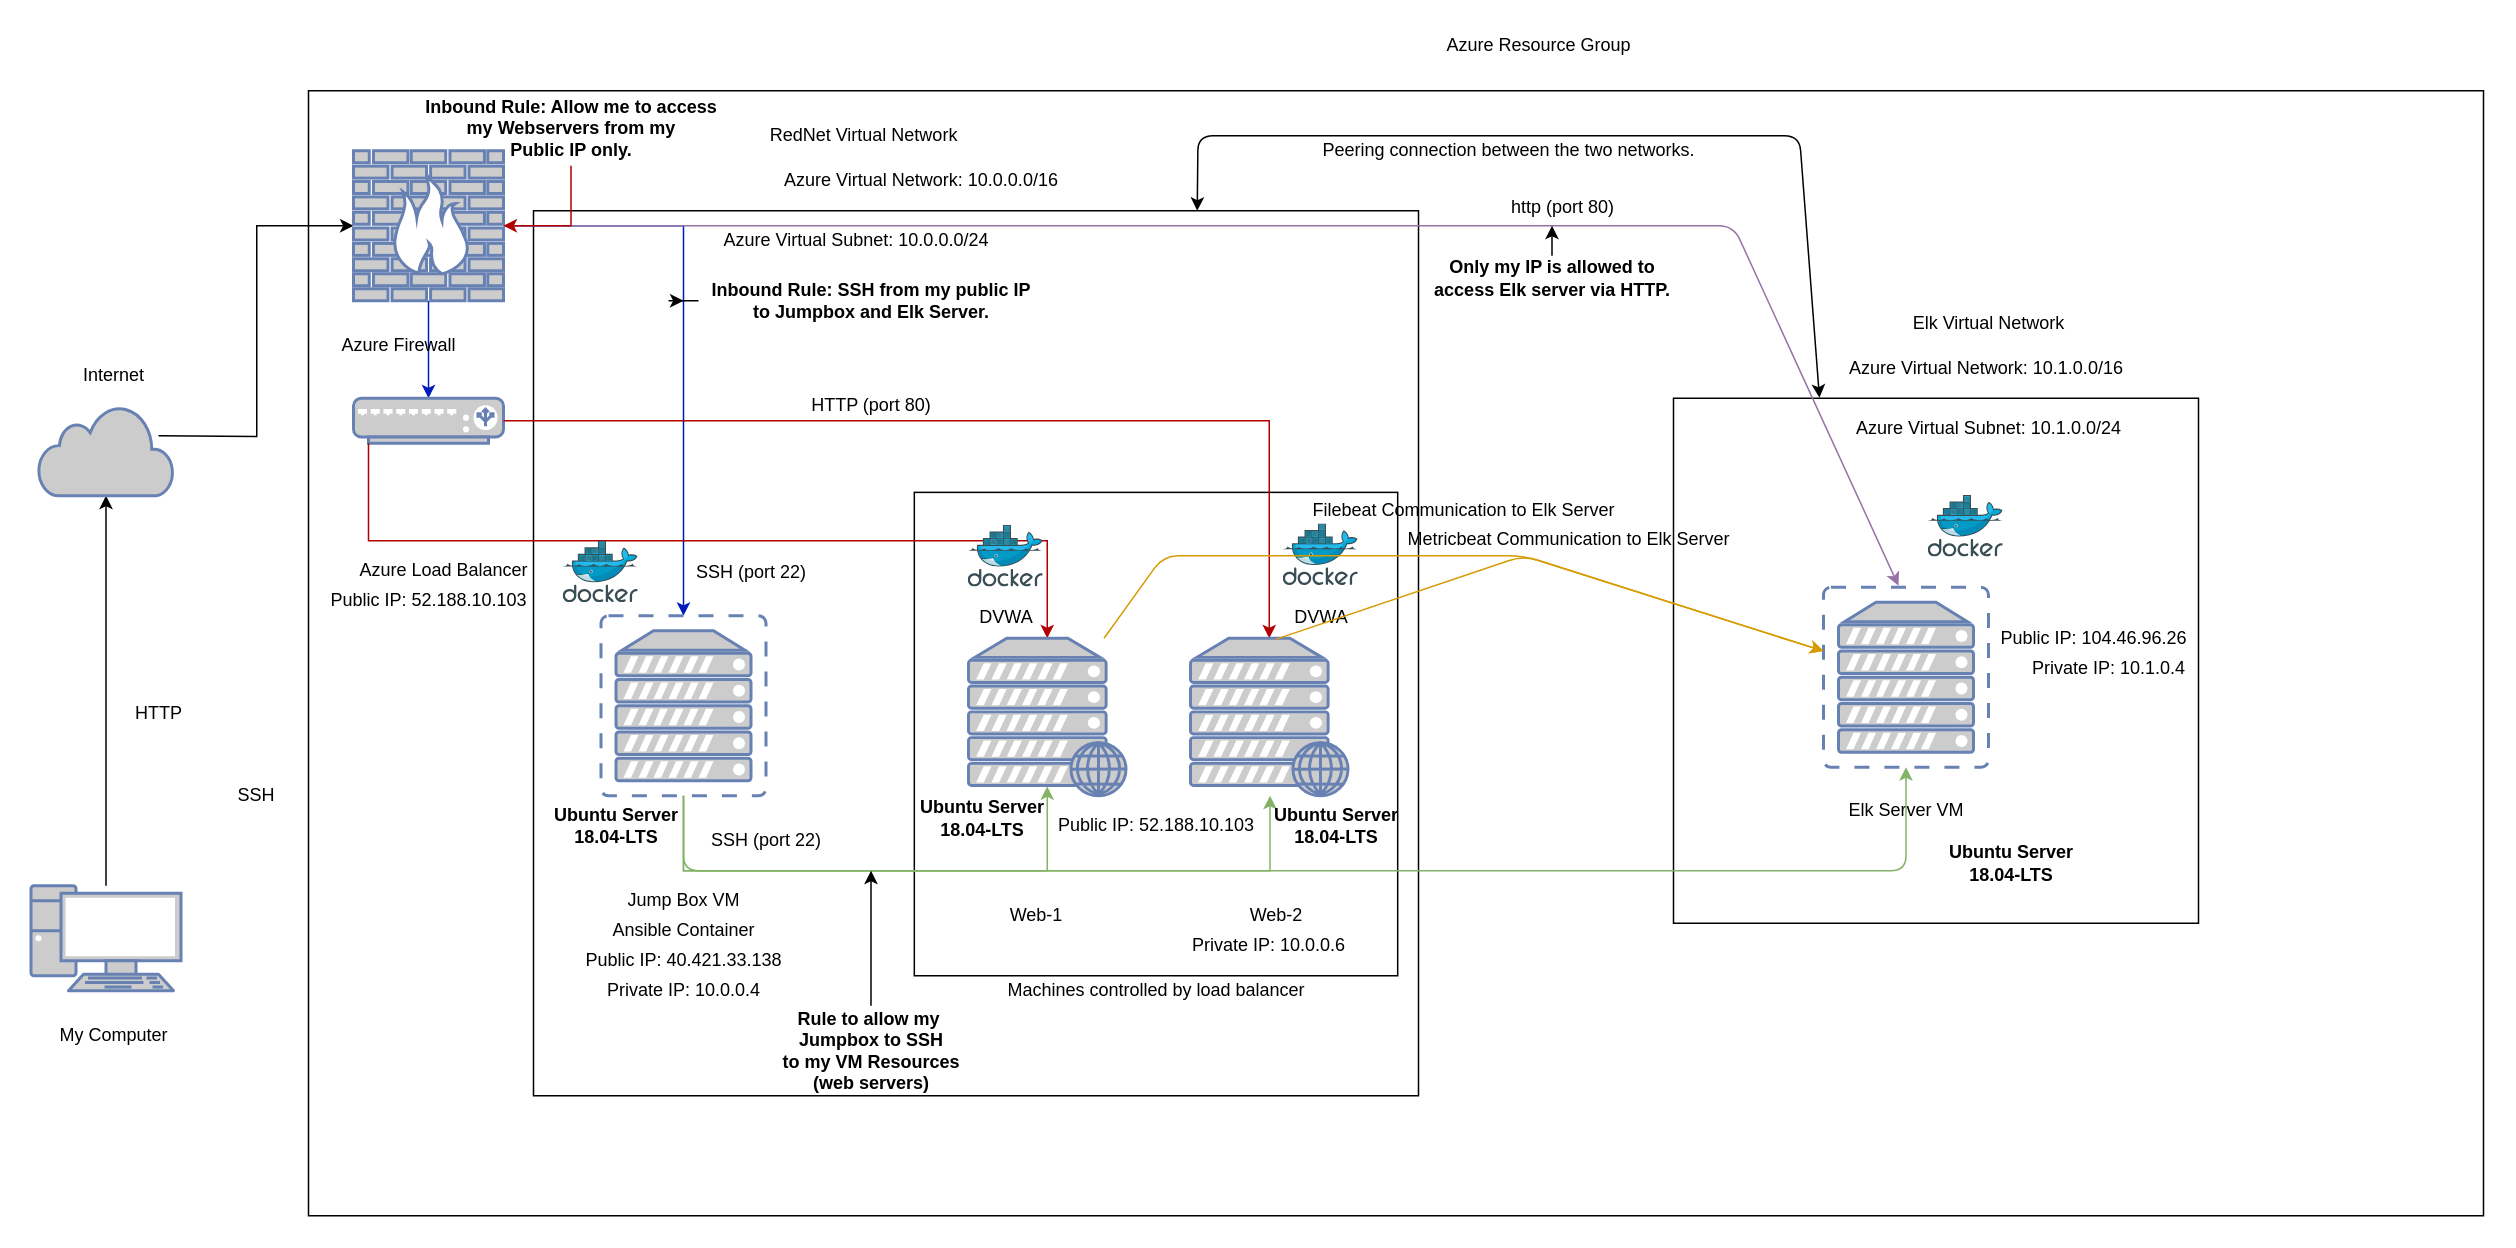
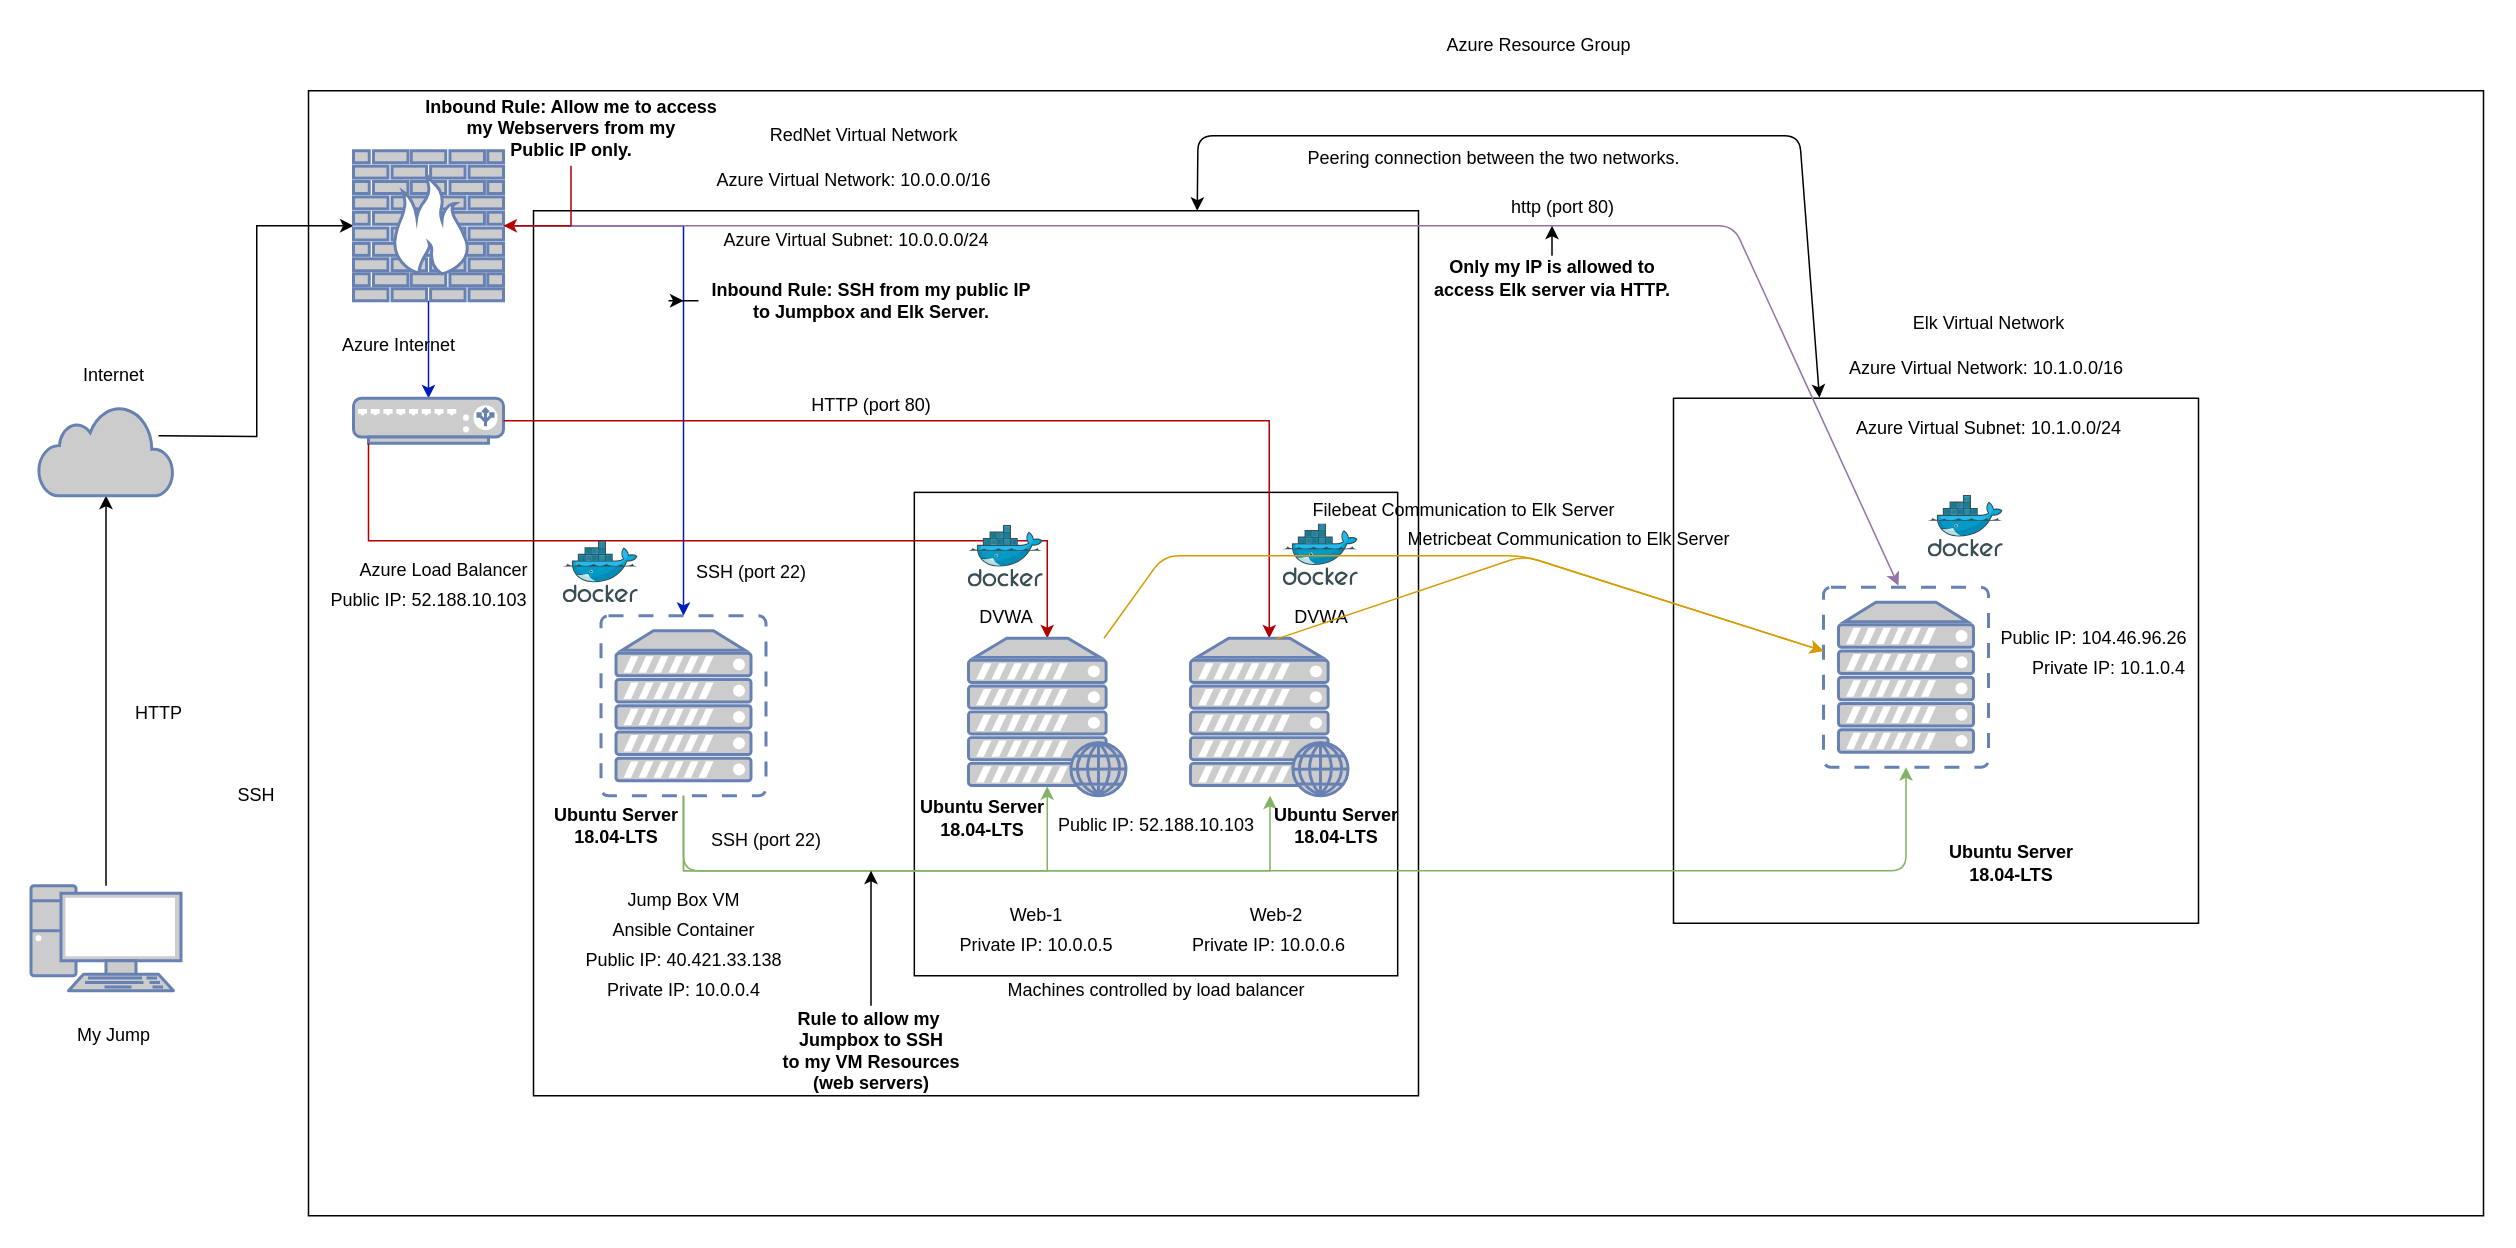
node "Peering connection between the two networks.": moved (1508, 151) -> (1493, 158)
node "Azure Virtual Network: 10.0.0.0/16": moved (923, 181) -> (856, 181)
node "Azure Firewall": label "Azure Firewall" -> "Azure Internet"
node "Elk Server VM": removed
node "Private IP: 10.0.0.5": added
node "My Computer": label "My Computer" -> "My Jump"
